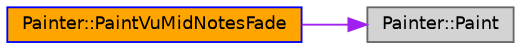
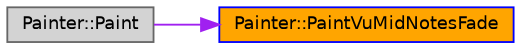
edge "Painter::PaintVuMidNotesFade" -> "Painter::Paint": reversed
